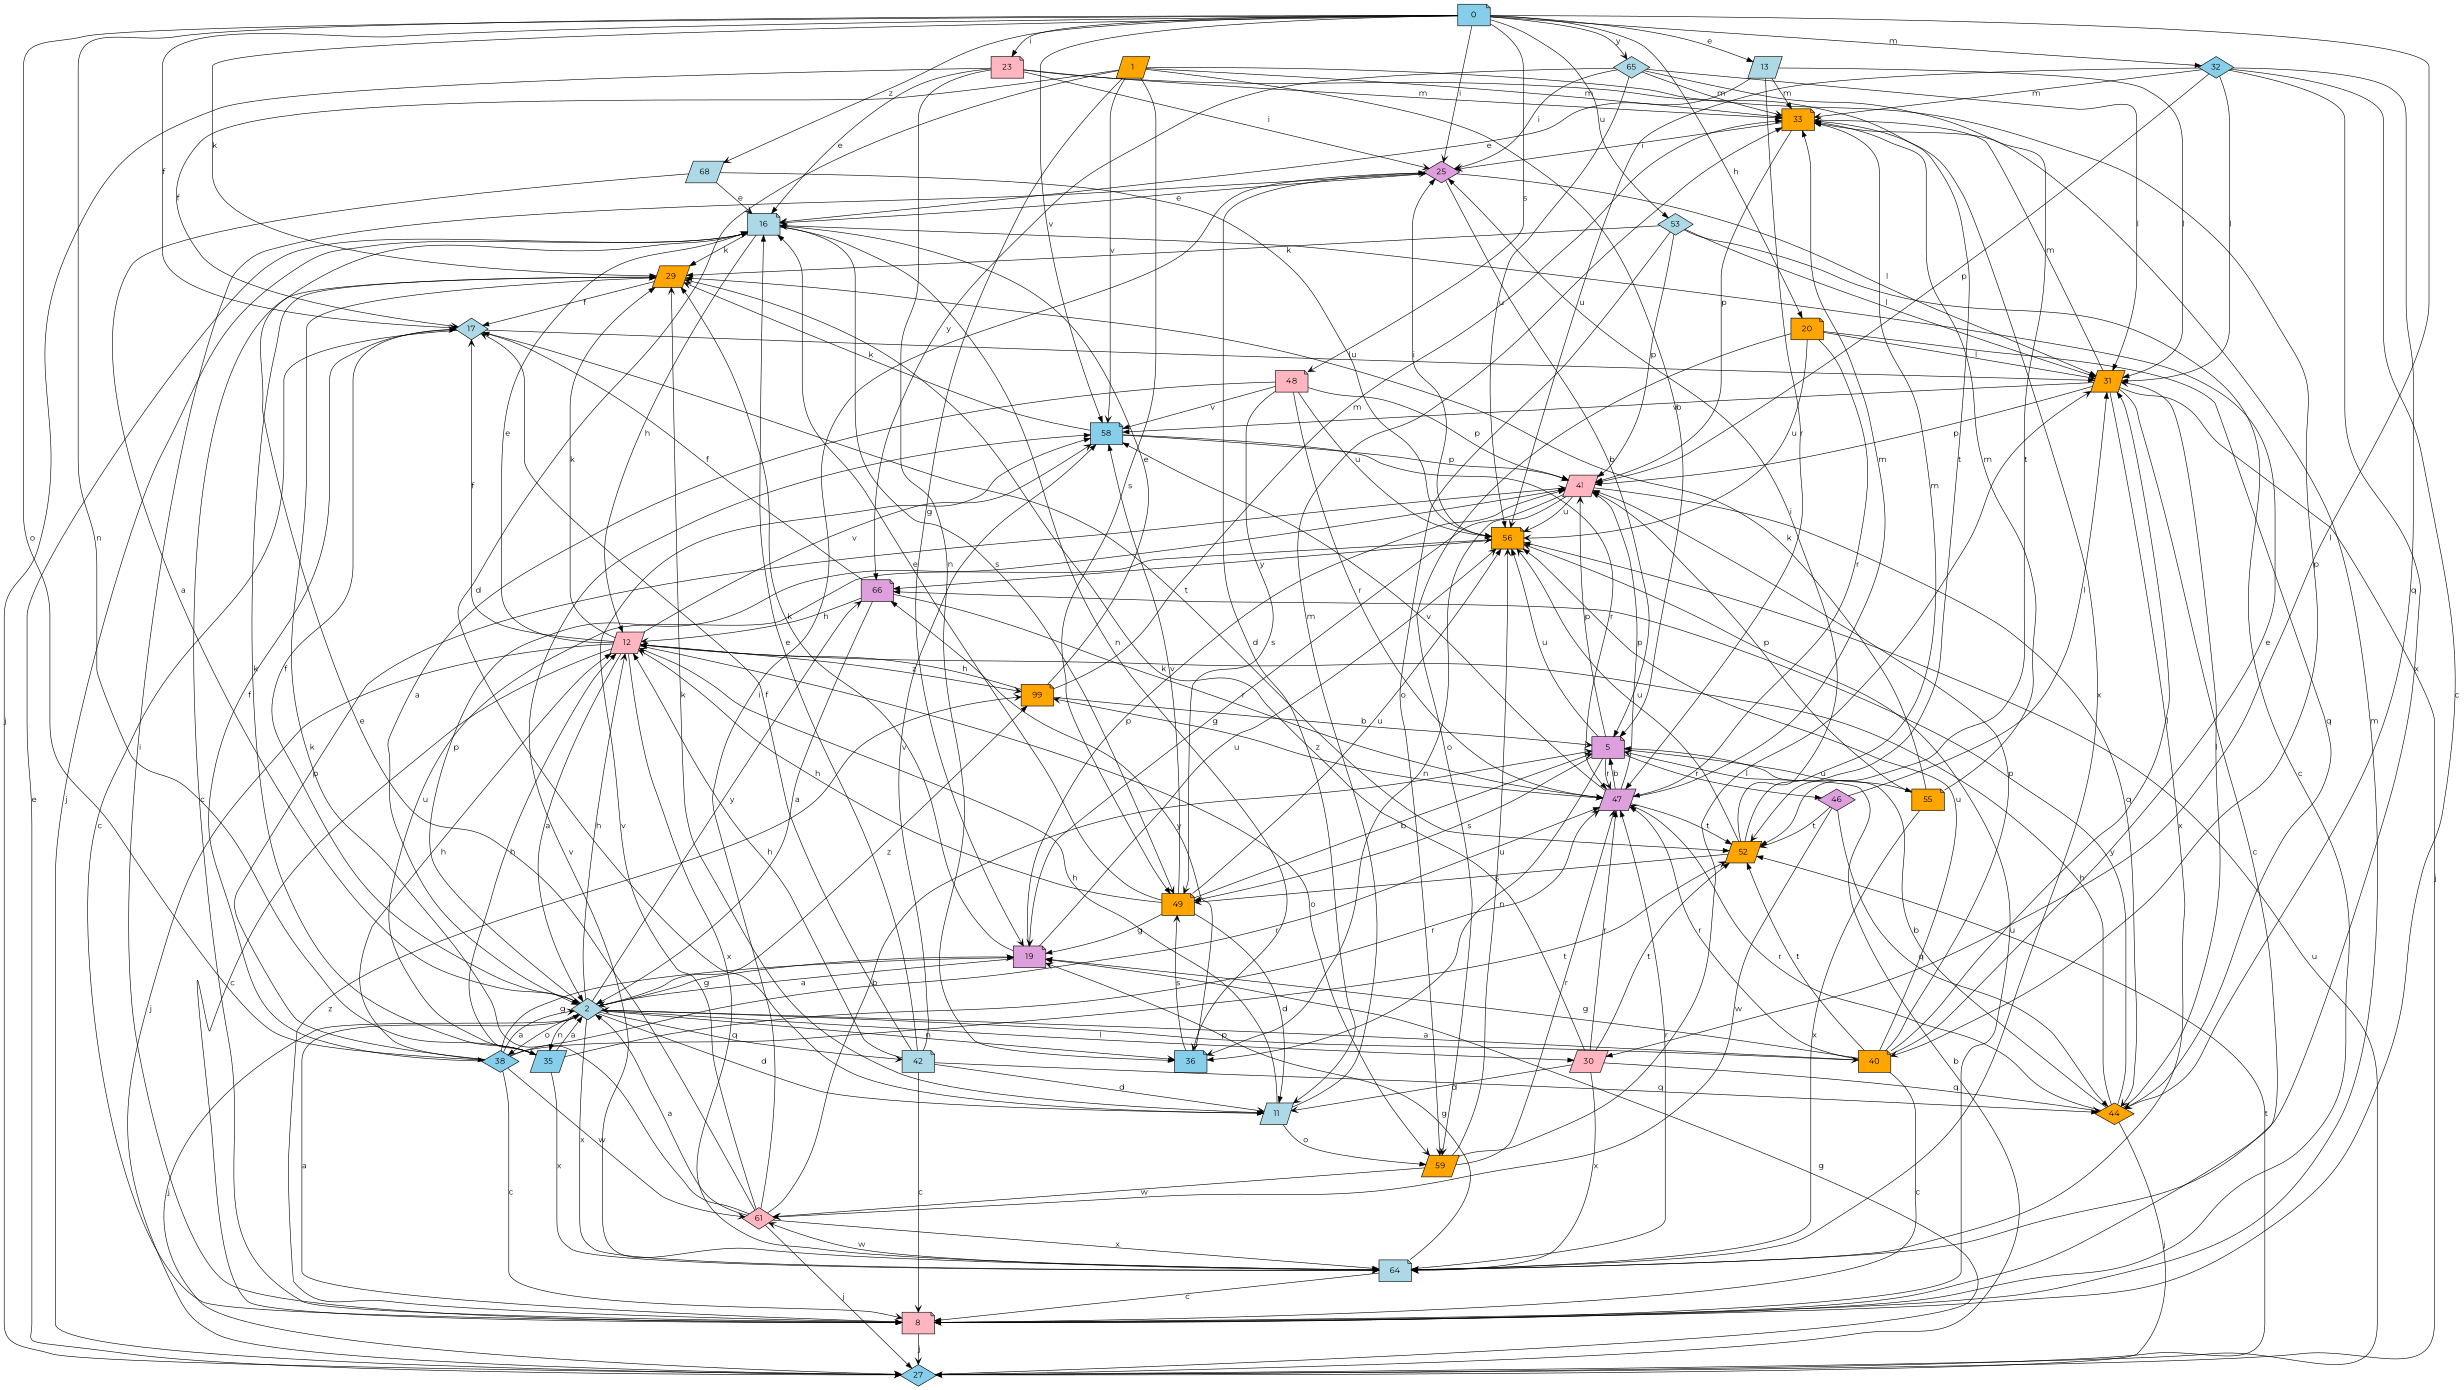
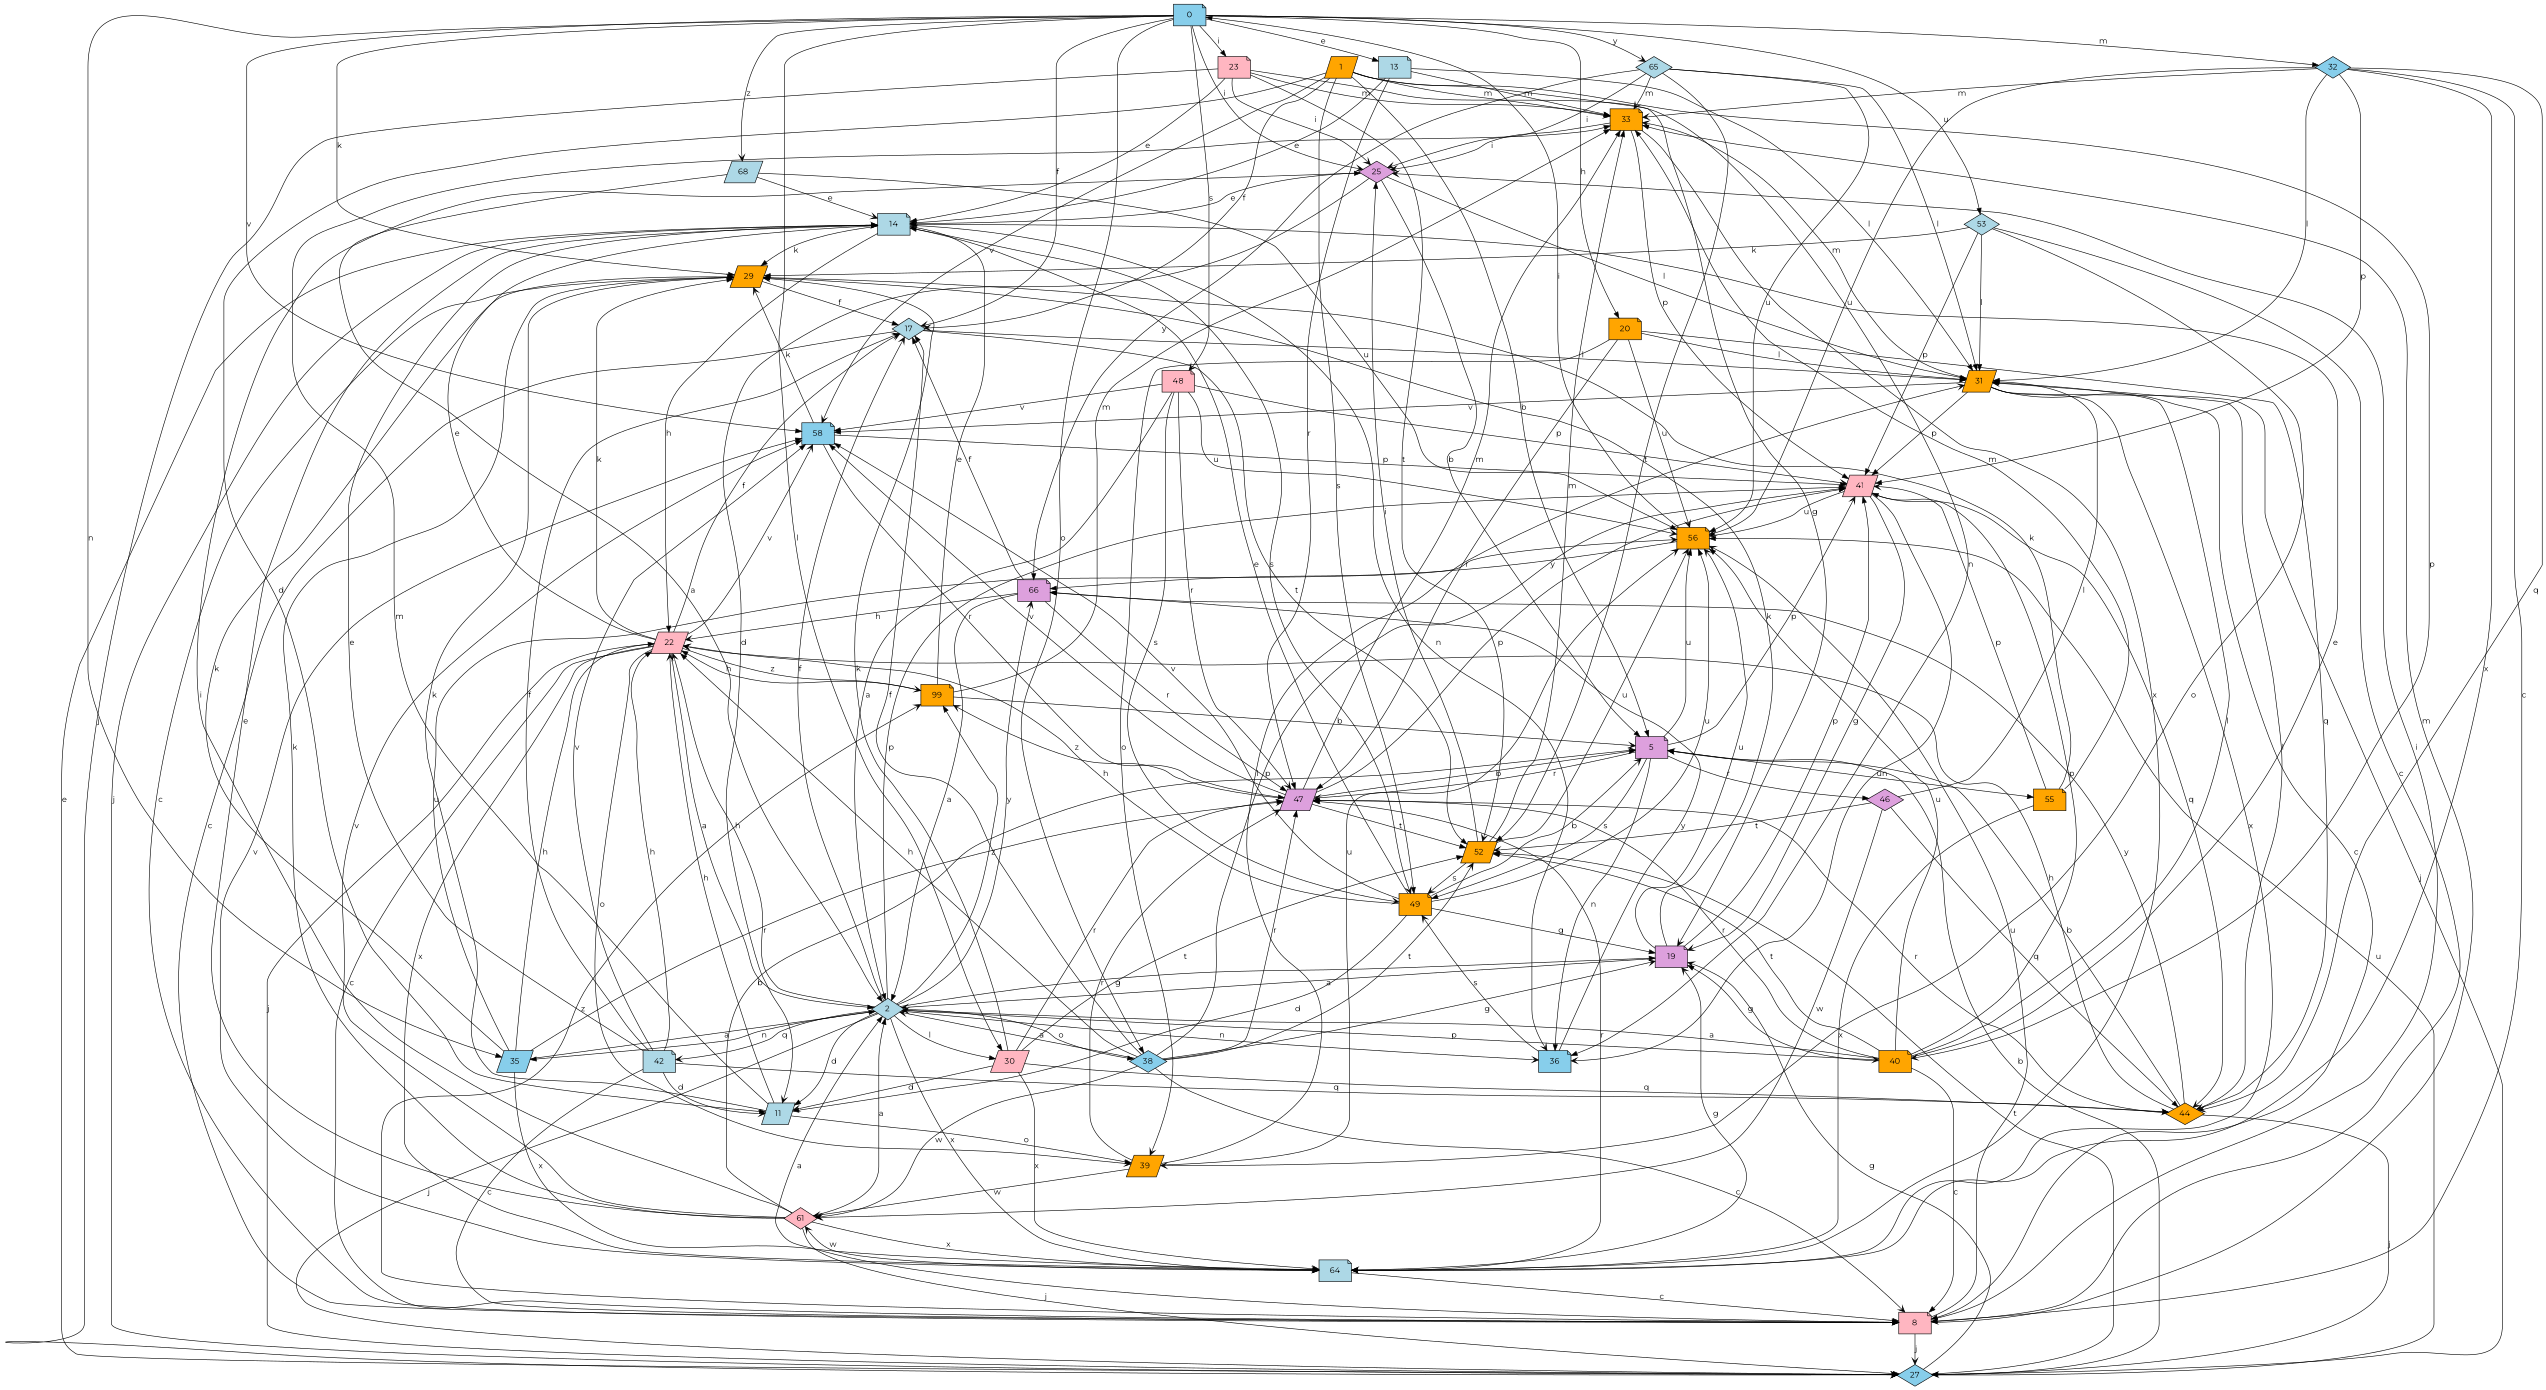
node "13": shape parallelogram -> note
node "16": label "16" -> "14"
edge "56" -> "25": now "56" -> "0"
node "12": label "12" -> "22"
node "59": label "59" -> "39"
